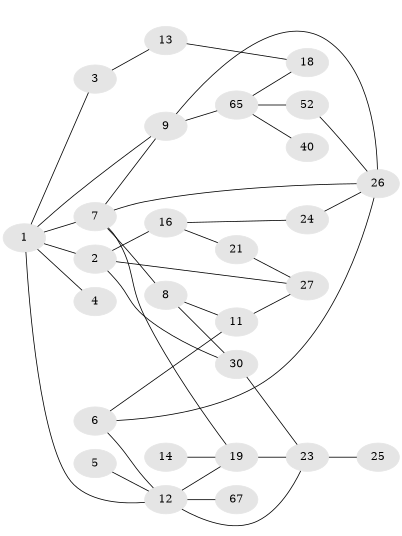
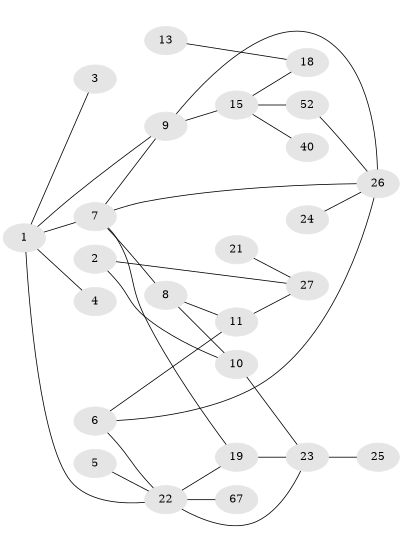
edge "13" -- "3": removed
node "65": label "65" -> "15"
node "16": removed
edge "1" -- "2": removed
node "30": label "30" -> "10"
node "14": removed
node "12": label "12" -> "22"
